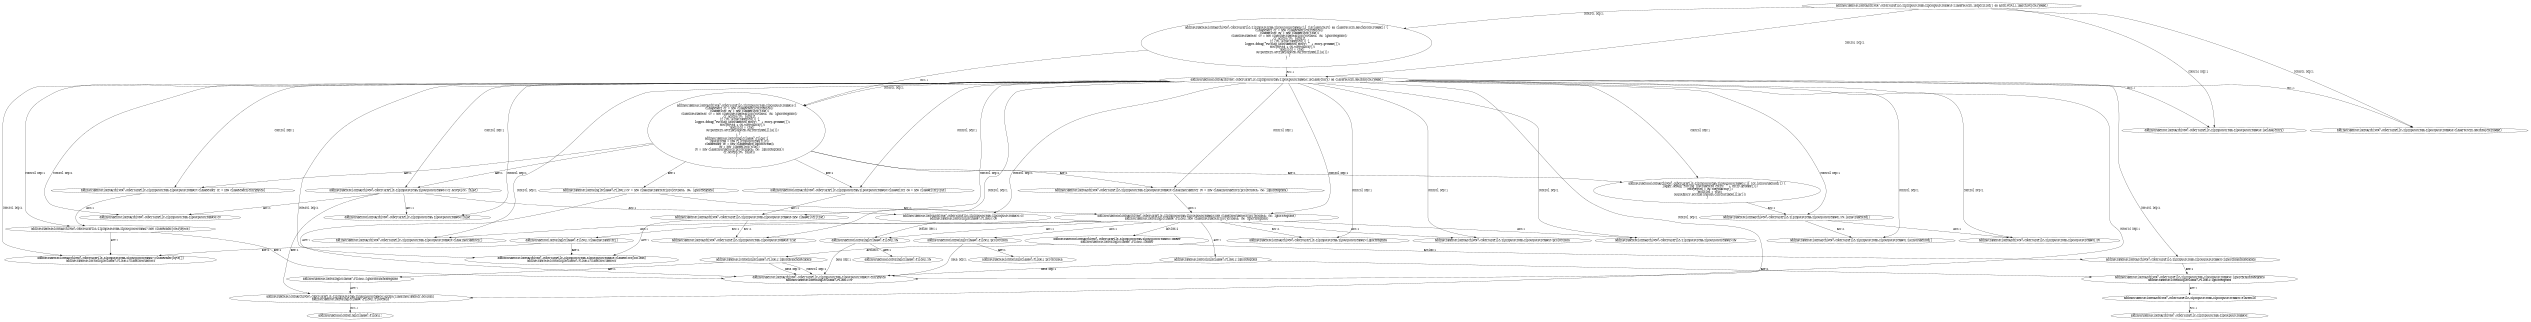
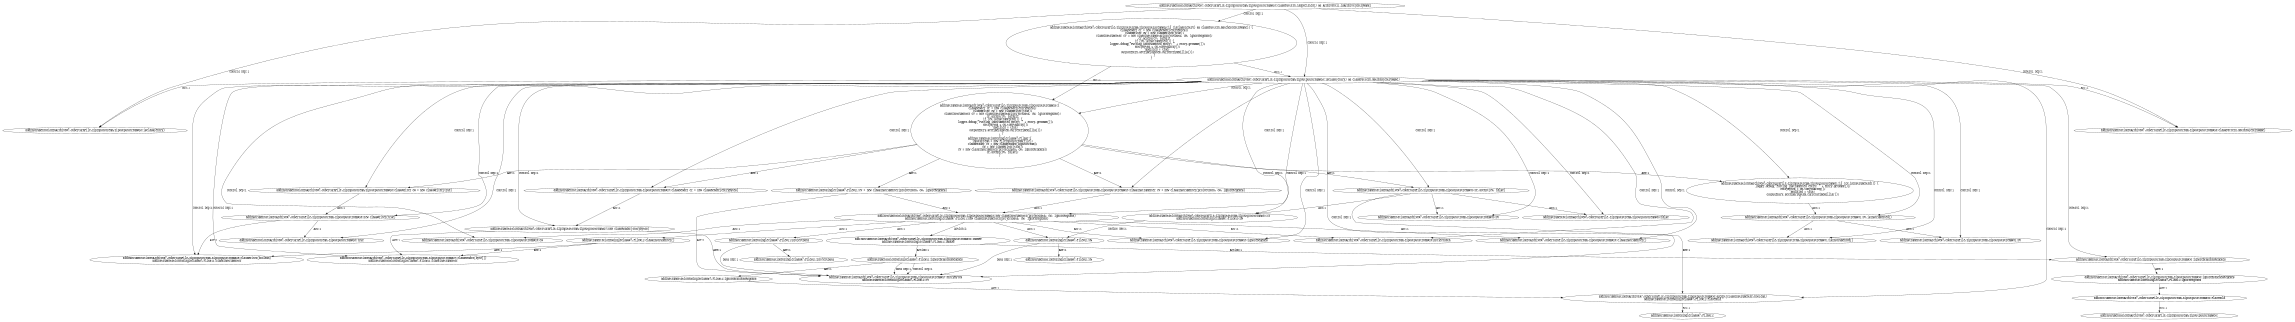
node "addInstrumentationToSingleClass#?,File#11:ignoreRegexes": removed
